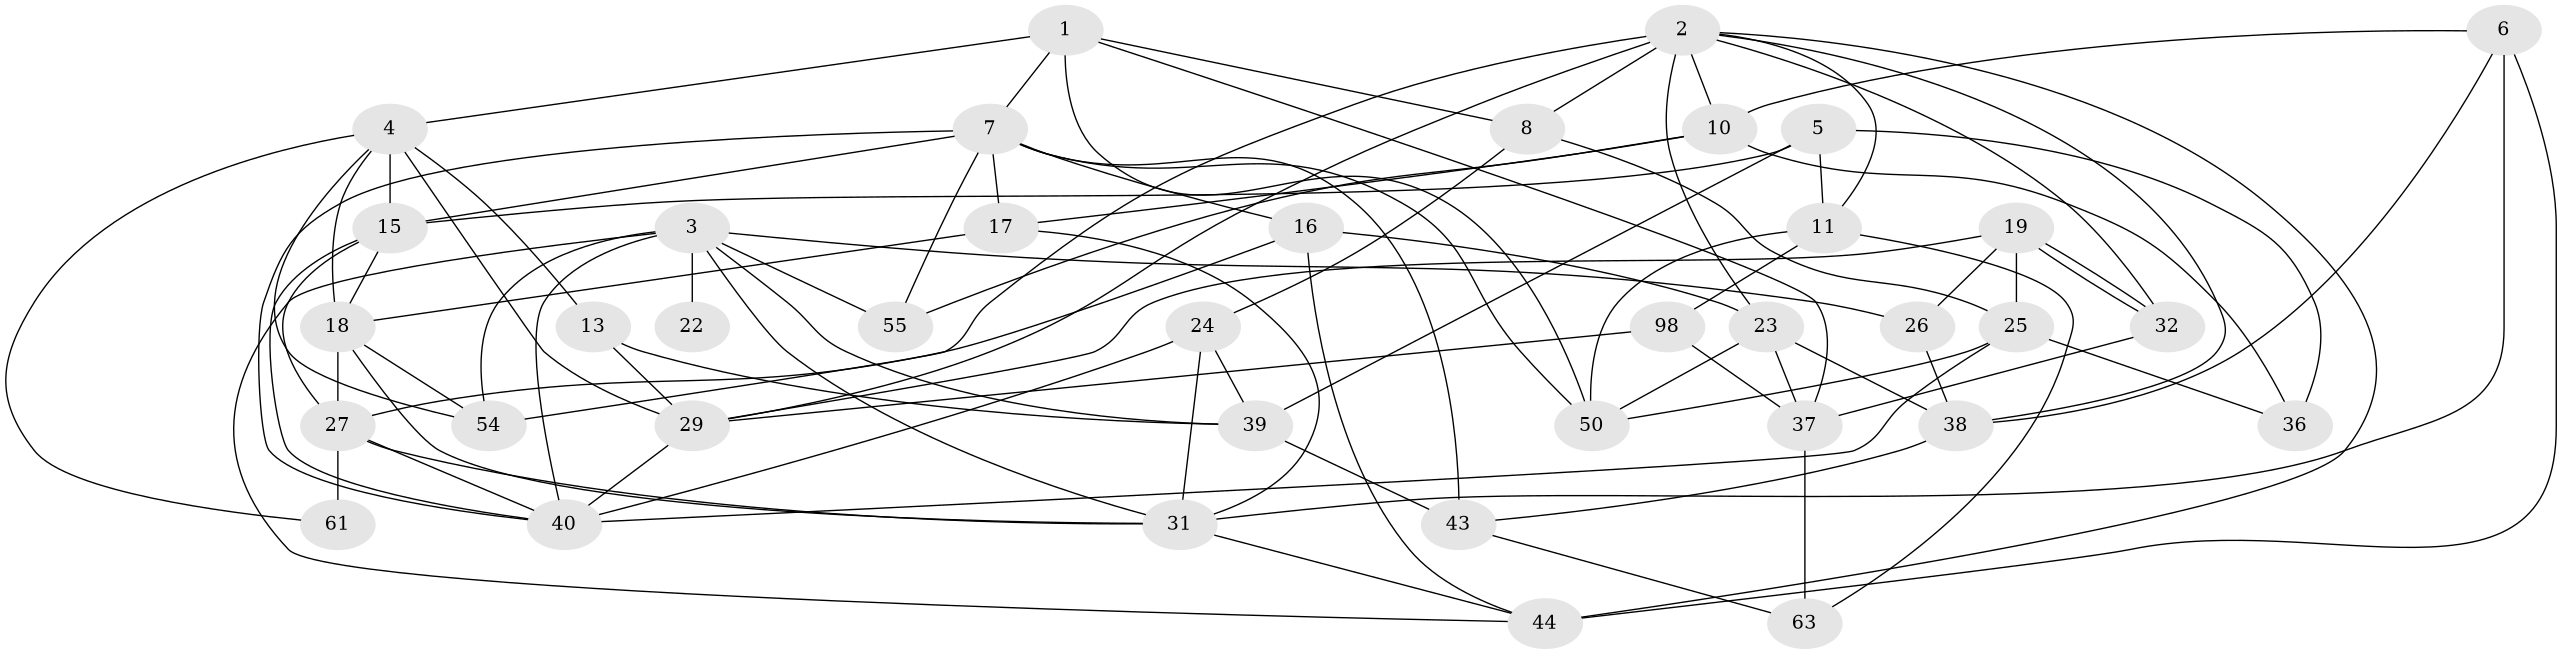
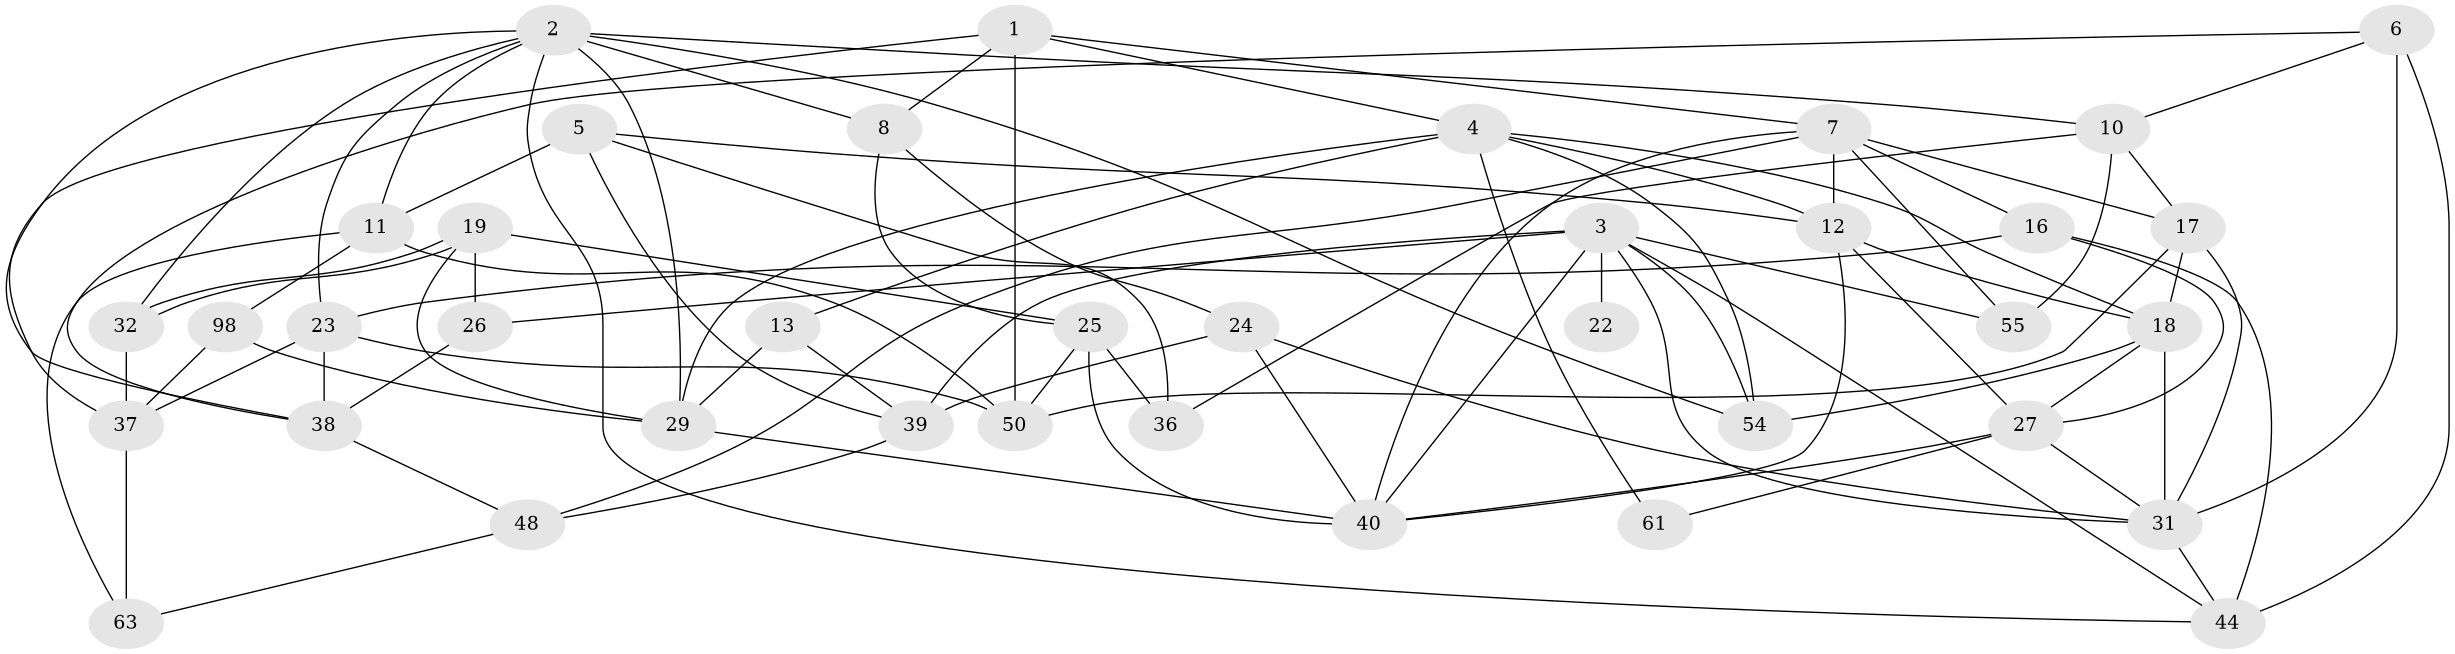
edge "7" -- "50": now "17" -- "50"
node "15": label "15" -> "12"
node "43": label "43" -> "48"
